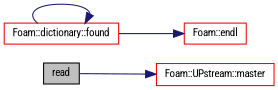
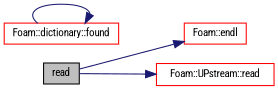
edge "Foam::dictionary::found" -> "Foam::endl": now "read" -> "Foam::endl"
node "Foam::UPstream::master": label "Foam::UPstream::master" -> "Foam::UPstream::read"
